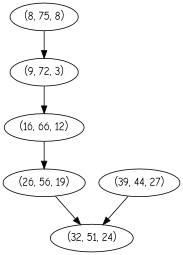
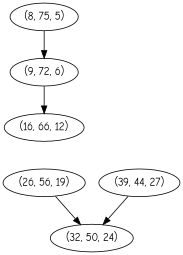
node "(8, 75, 8)": label "(8, 75, 8)" -> "(8, 75, 5)"
node "(9, 72, 3)": label "(9, 72, 3)" -> "(9, 72, 6)"
edge "(16, 66, 12)" -> "(26, 56, 19)": removed
node "(32, 51, 24)": label "(32, 51, 24)" -> "(32, 50, 24)"
